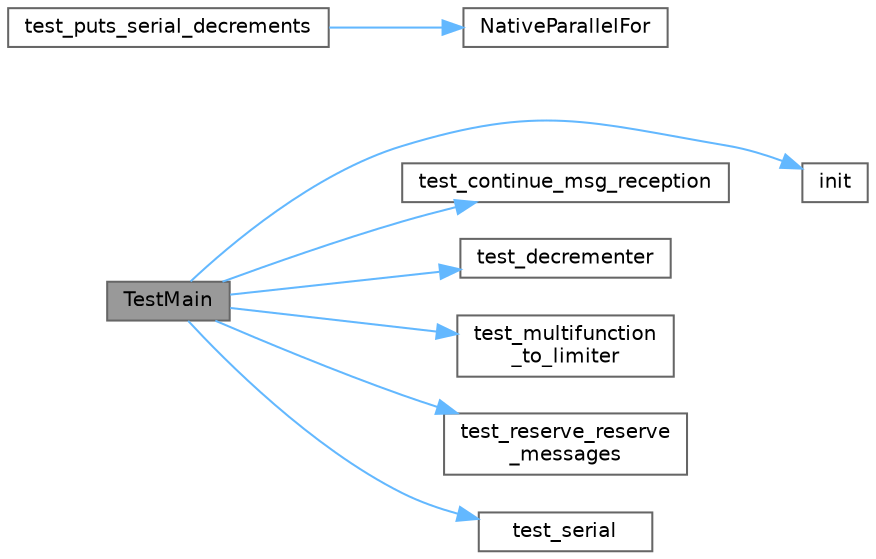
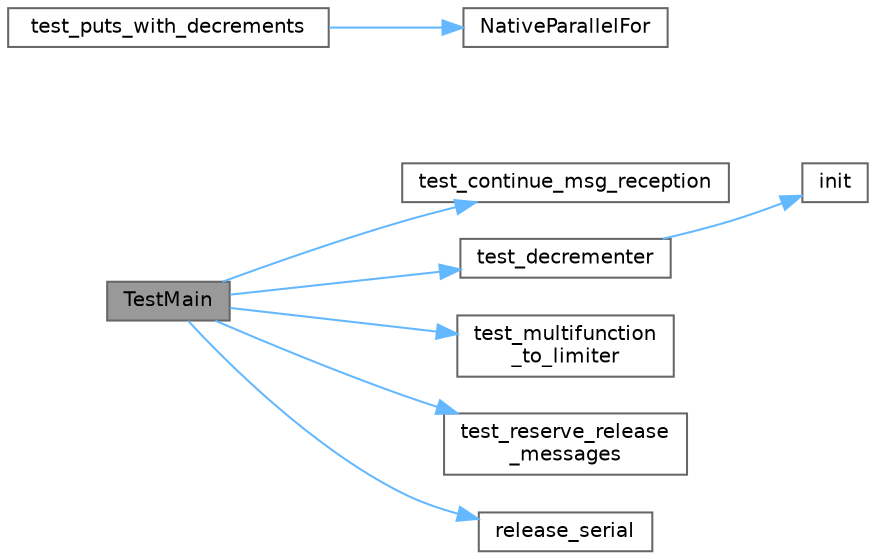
node "test_puts_serial_decrements": label "test_puts_serial_decrements" -> "test_puts_with_decrements"
edge "TestMain" -> "init": now "test_decrementer" -> "init"
node "test_reserve_reserve _messages": label "test_reserve_reserve _messages" -> "test_reserve_release _messages"
node "test_serial": label "test_serial" -> "release_serial"
